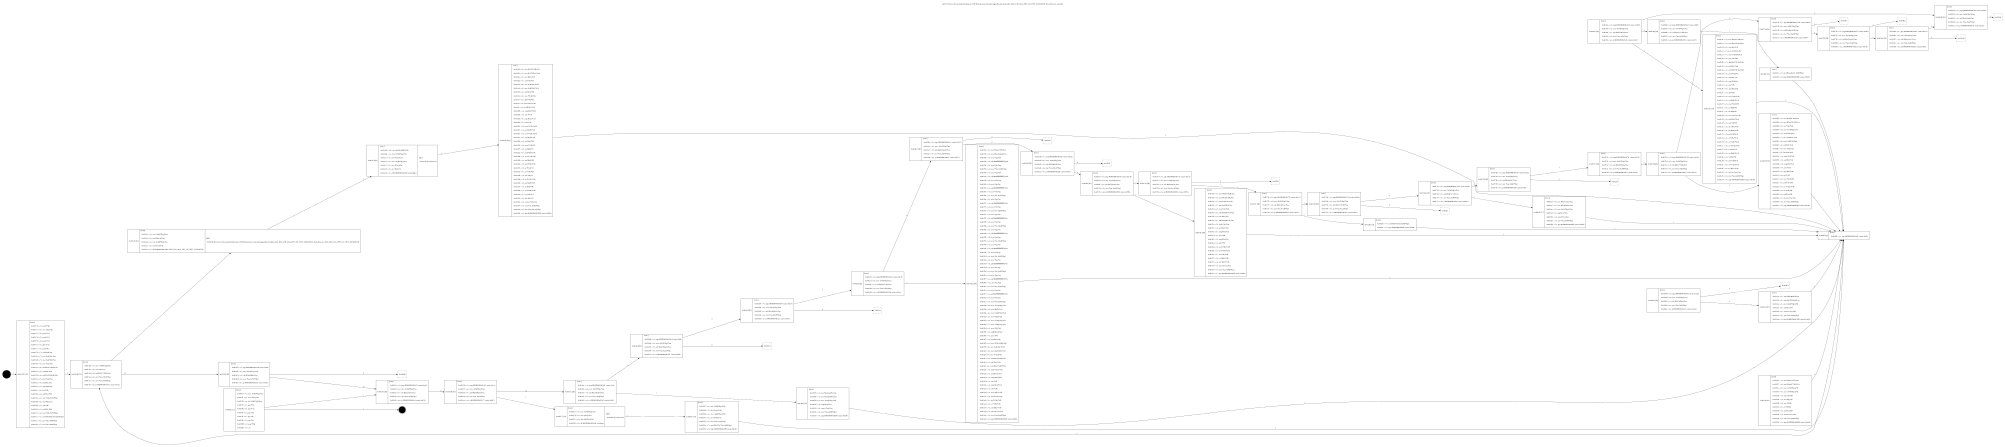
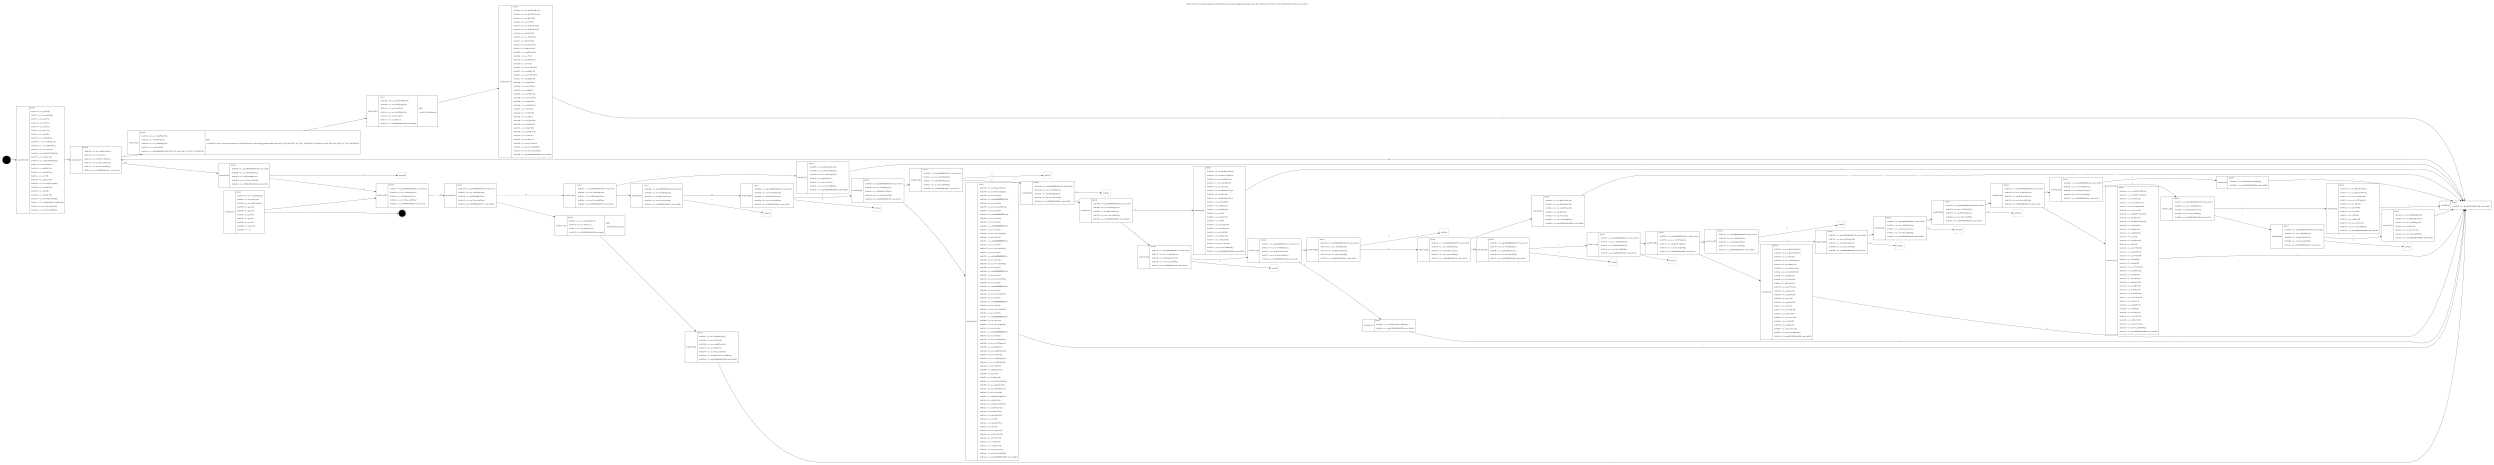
edge "0x401844 [28]" -> "0x401828 [28]": reversed
node "0x40187c [28]": added
node "0x401f1a": added
